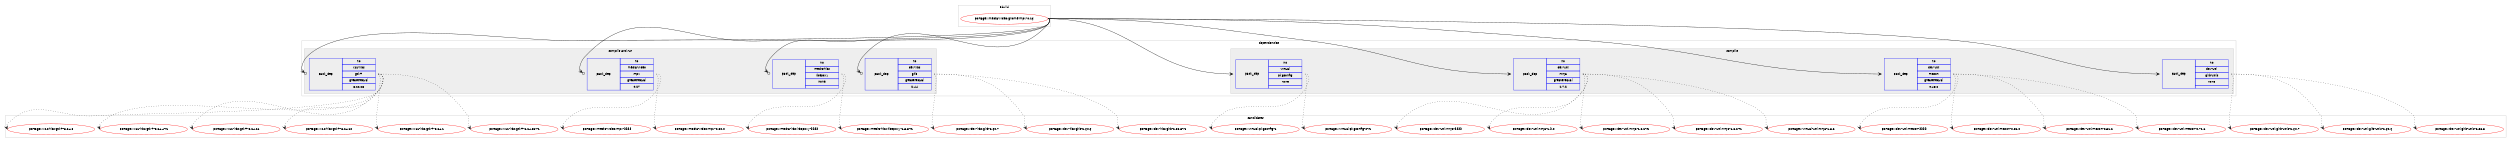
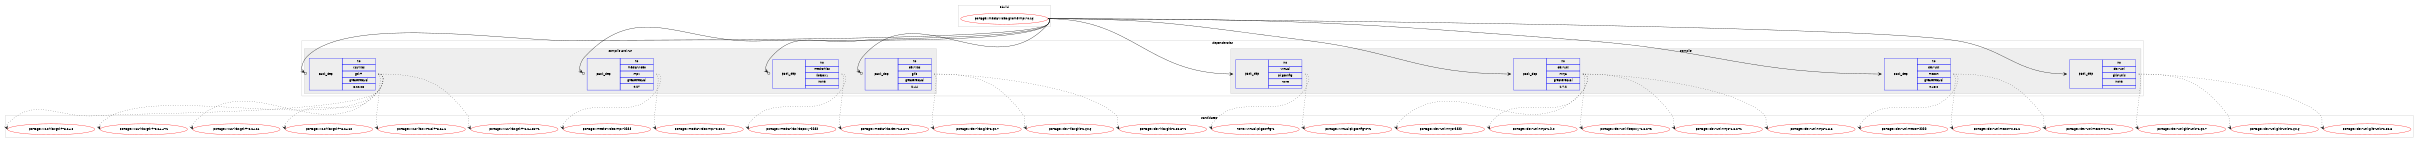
node "portage://x11-libs/gtk+-3.24.1": label "portage://x11-libs/gtk+-3.24.1" -> "portage://x11-libs/virtual+-3.24.1"
node "portage://media-libs/libepoxy-1.5.3-r1": label "portage://media-libs/libepoxy-1.5.3-r1" -> "portage://media-libs/dev-1.5.3-r1"
node "portage://virtual/pkgconfig-1": label "portage://virtual/pkgconfig-1" -> "none://virtual/pkgconfig-1"
node "portage://dev-util/ninja-1.8.2-r2": label "portage://dev-util/ninja-1.8.2-r2" -> "portage://dev-util/libepoxy-1.8.2-r2"
node "portage://virtual-util/ninja-1.8.2": label "portage://virtual-util/ninja-1.8.2" -> "portage://dev-util/ninja-1.8.2"
node "portage://dev-util/meson-0.52.0": removed
